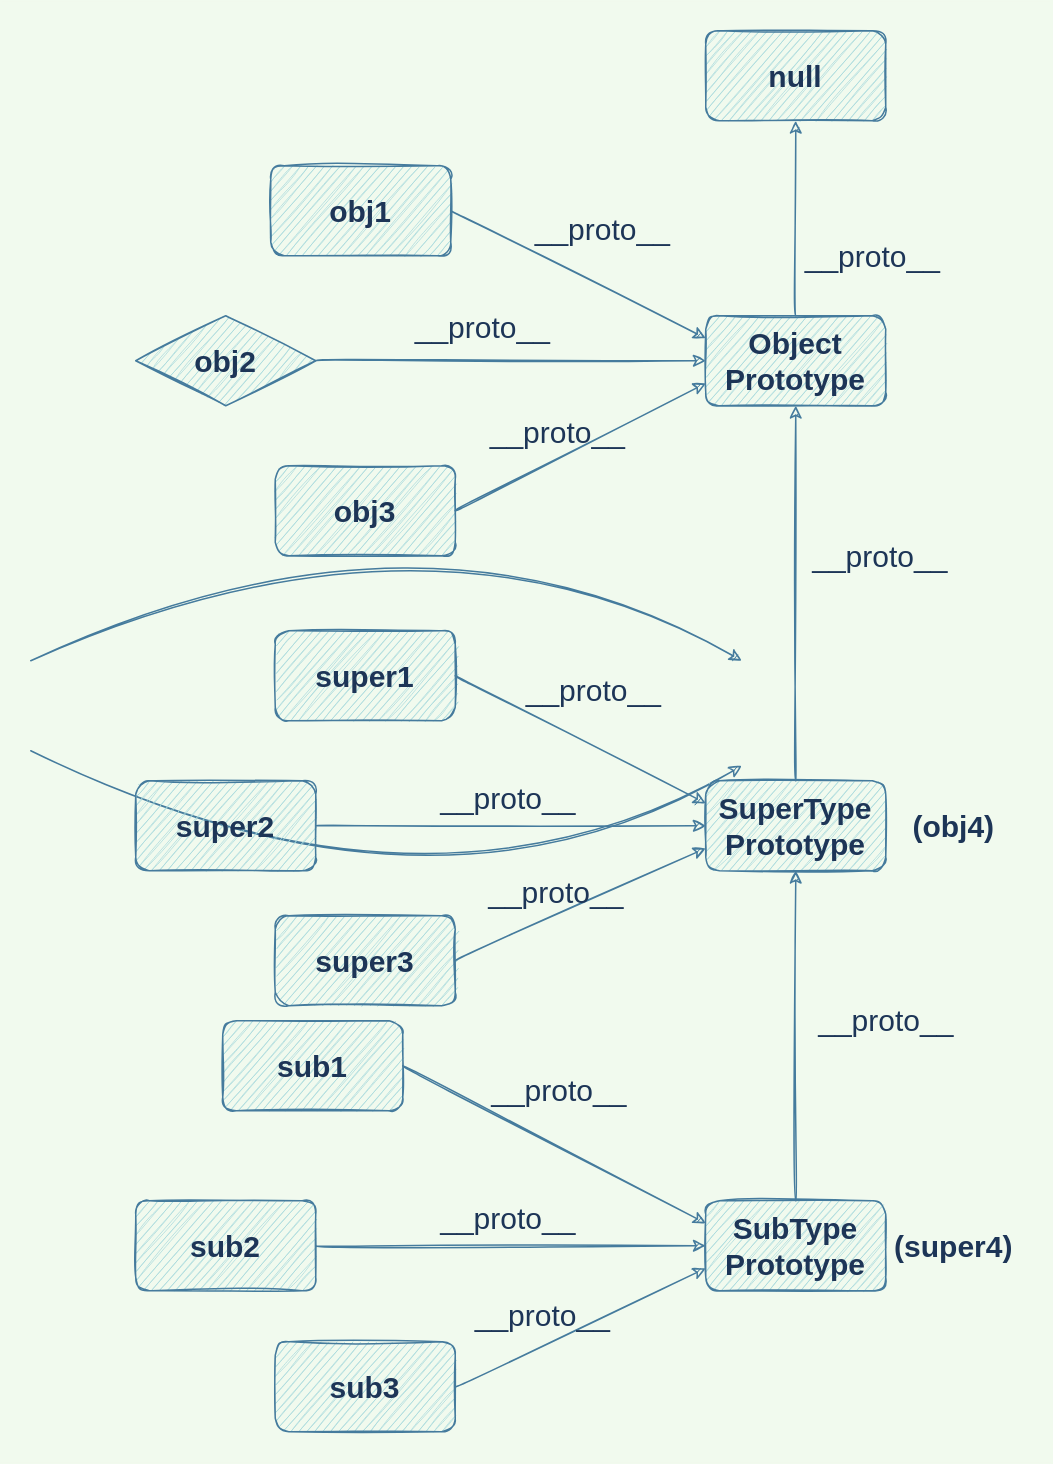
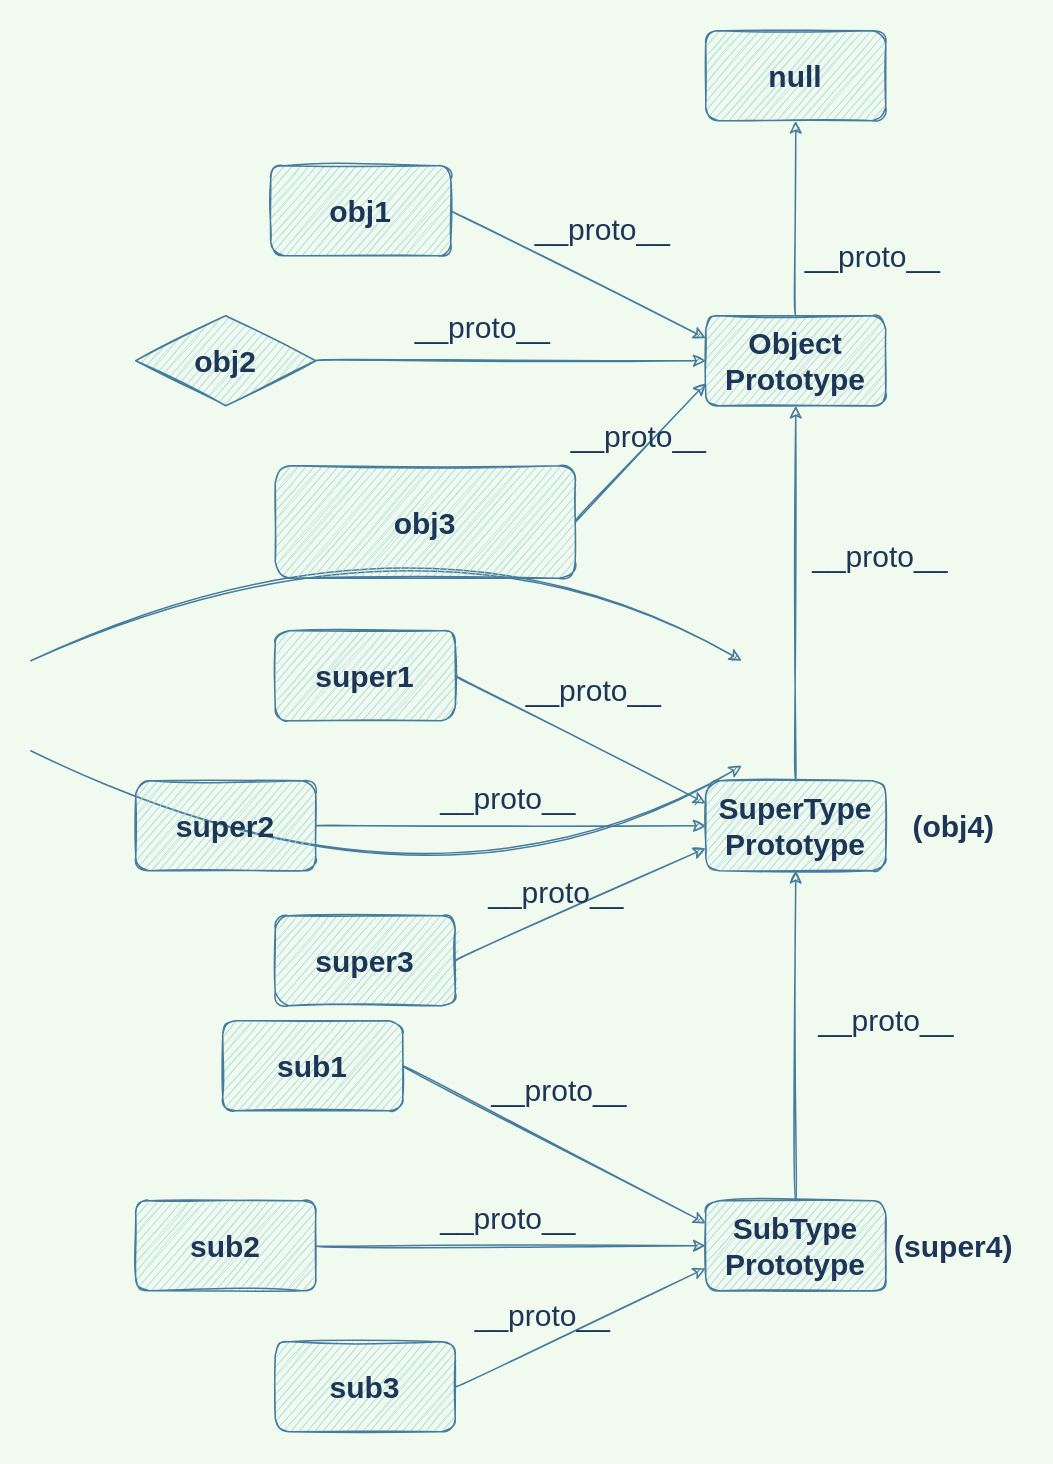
node "obj3": size 180x90 -> 300x113
